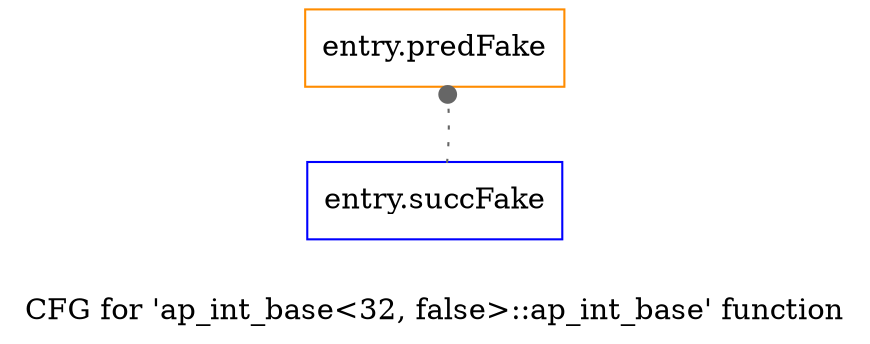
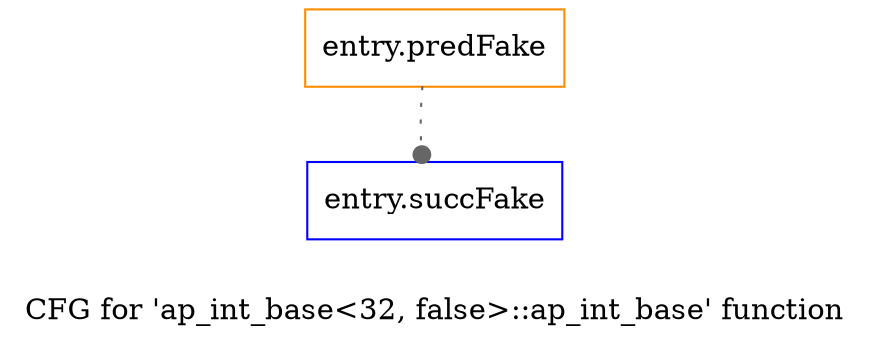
edge "entry.succFake" -> "entry.predFake": reversed
